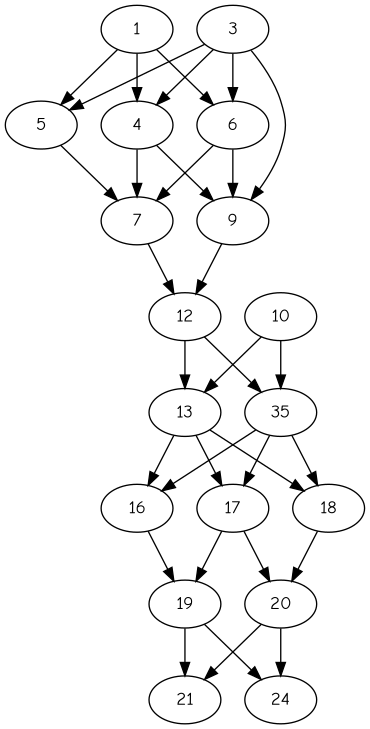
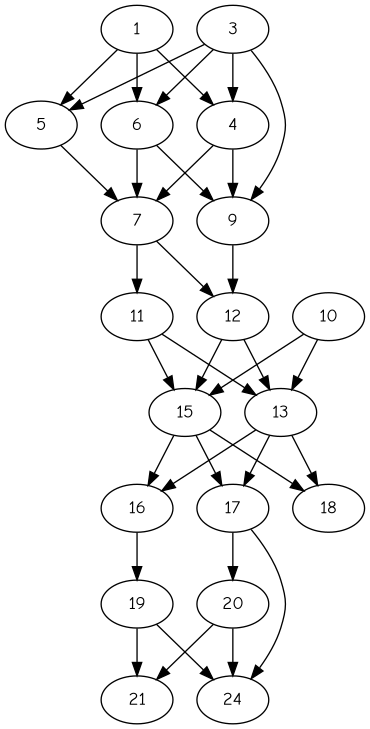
node "11": added
node "35": label "35" -> "15"
edge "17" -> "19": now "17" -> "24"
edge "18" -> "20": removed
